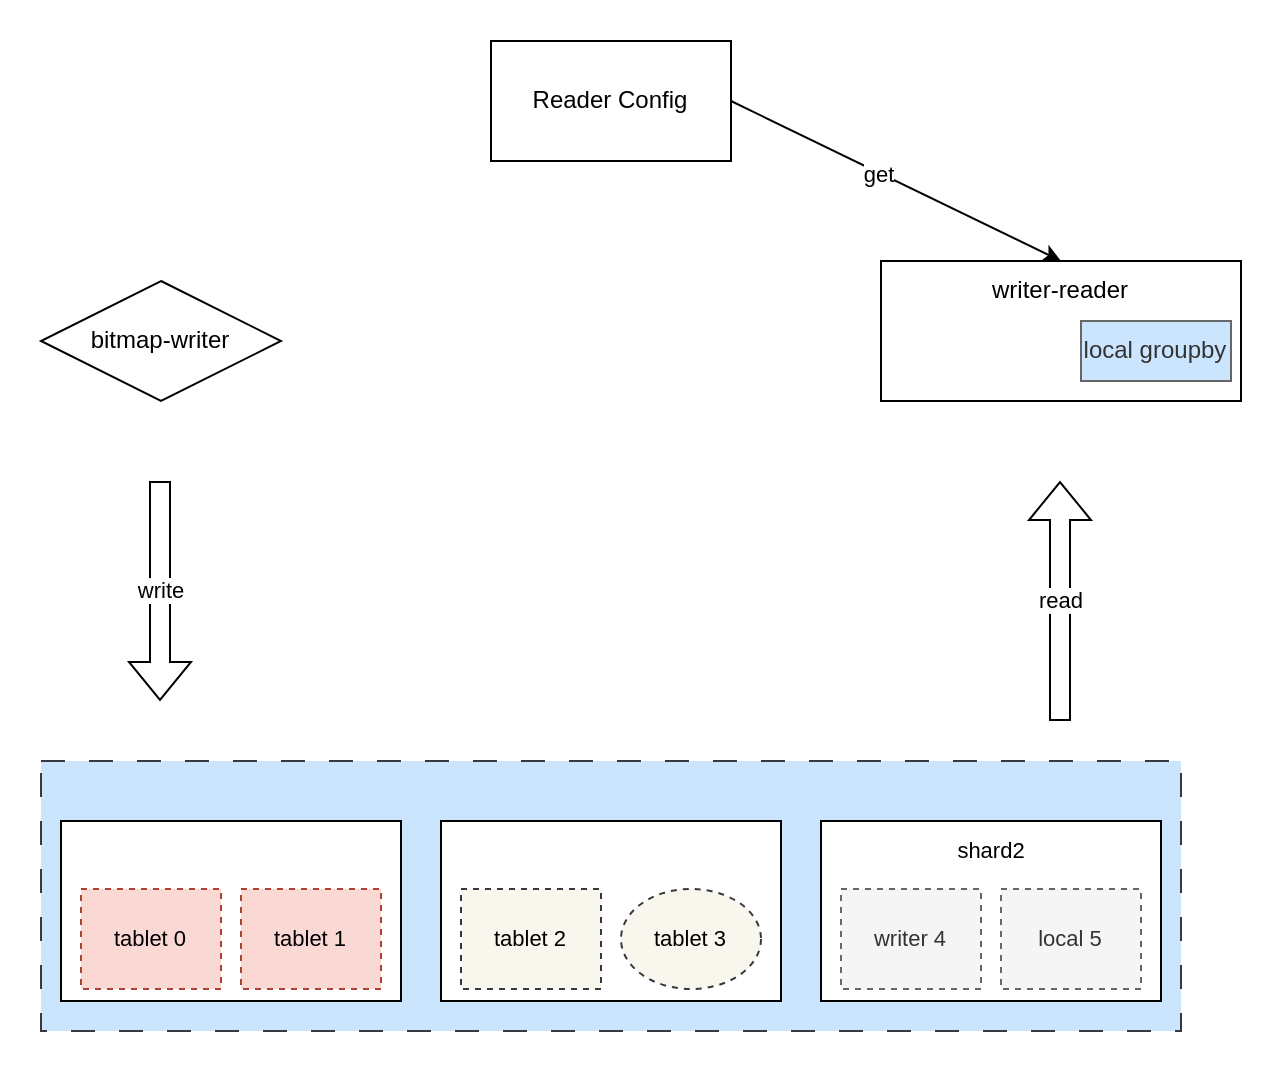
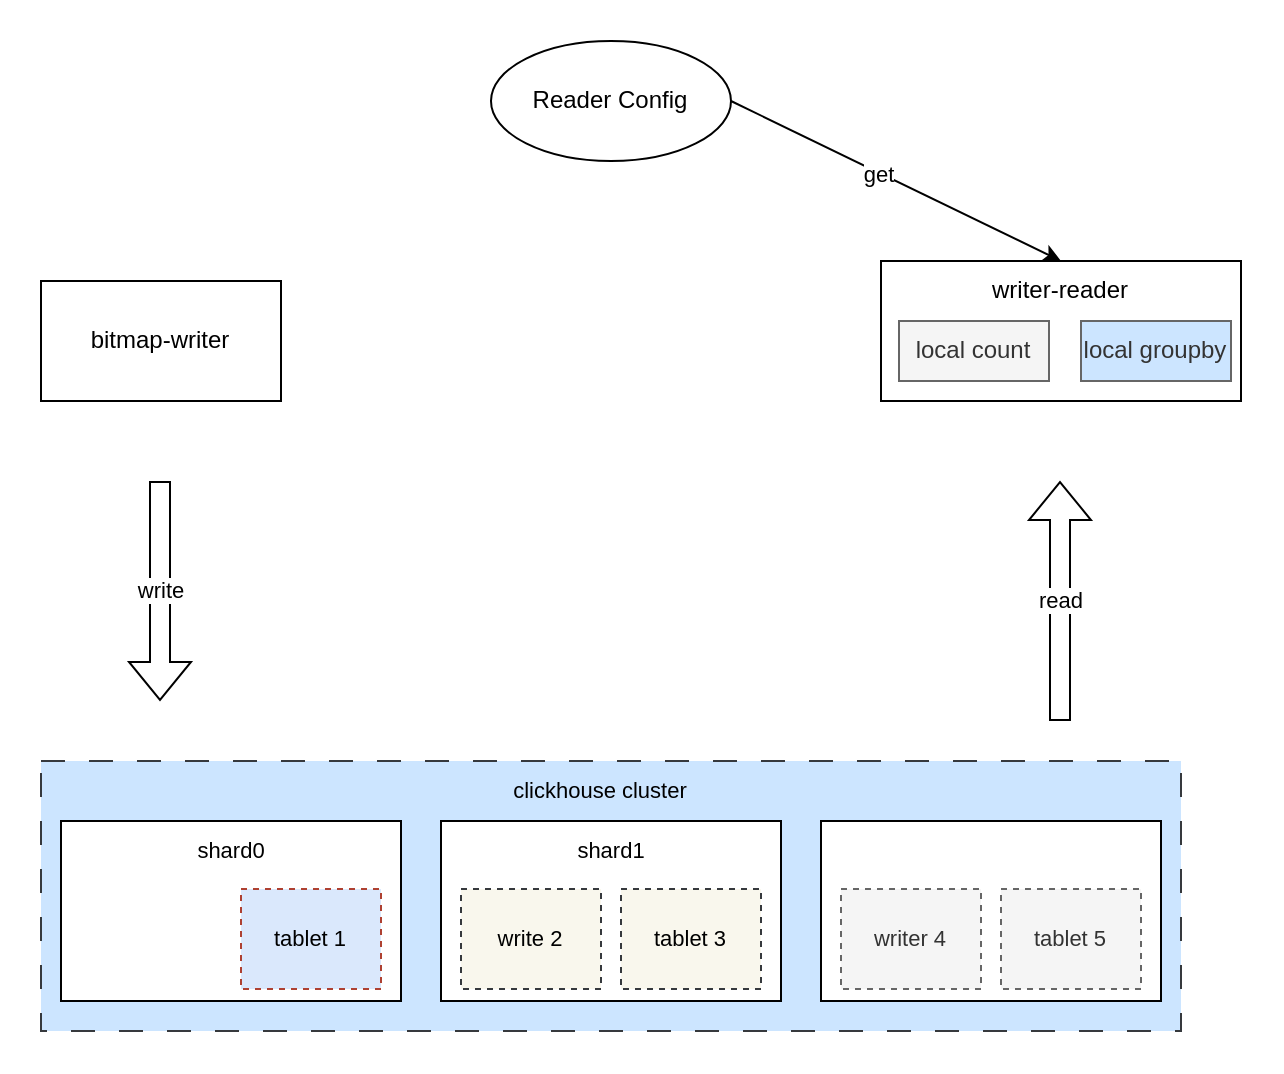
node "Reader Config": shape rectangle -> ellipse
node "bitmap-writer": shape diamond -> rectangle
node "local count": added
node "clickhouse cluster": added
node "shard0": added
node "shard1": added
node "shard2": removed
node "tablet 0": removed
node "tablet 1": fillcolor #fad9d5 -> #dae8fc
node "tablet 2": label "tablet 2" -> "write 2"
node "tablet 3": shape ellipse -> rectangle
node "local 5": label "local 5" -> "tablet 5"
